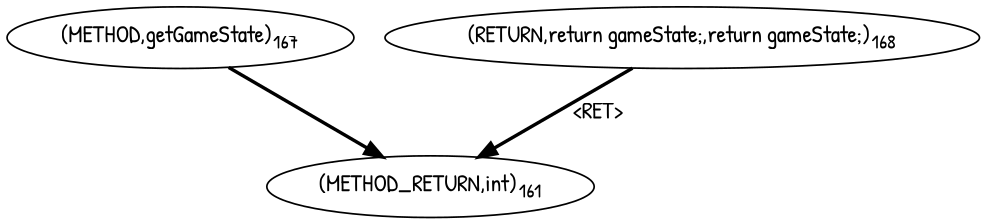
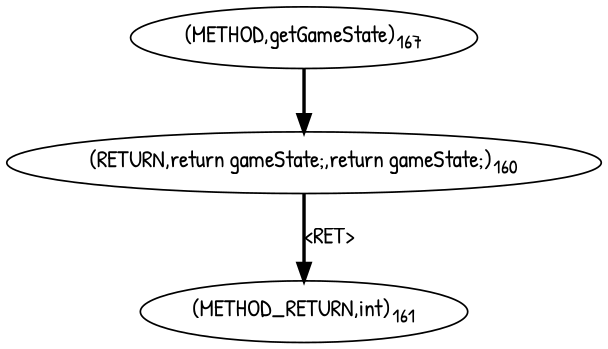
node "(RETURN,return gameState;,return gameState;)": text "168" -> "160"
edge "(METHOD,getGameState)" -> "(METHOD_RETURN,int)": now "(METHOD,getGameState)" -> "(RETURN,return gameState;,return gameState;)"
